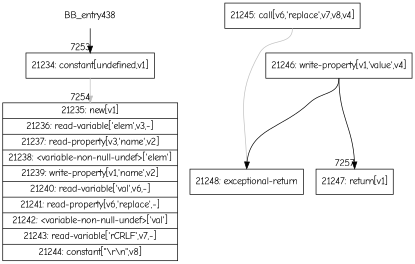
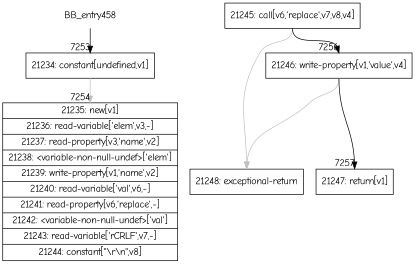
node "BB_entry438": label "BB_entry438" -> "BB_entry458"
edge "21245: call[v6,'replace',v7,v8,v4]" -> "21246: write-property[v1,'value',v4]": added
edge "21246: write-property[v1,'value',v4]" -> "21248: exceptional-return": color black -> gray
